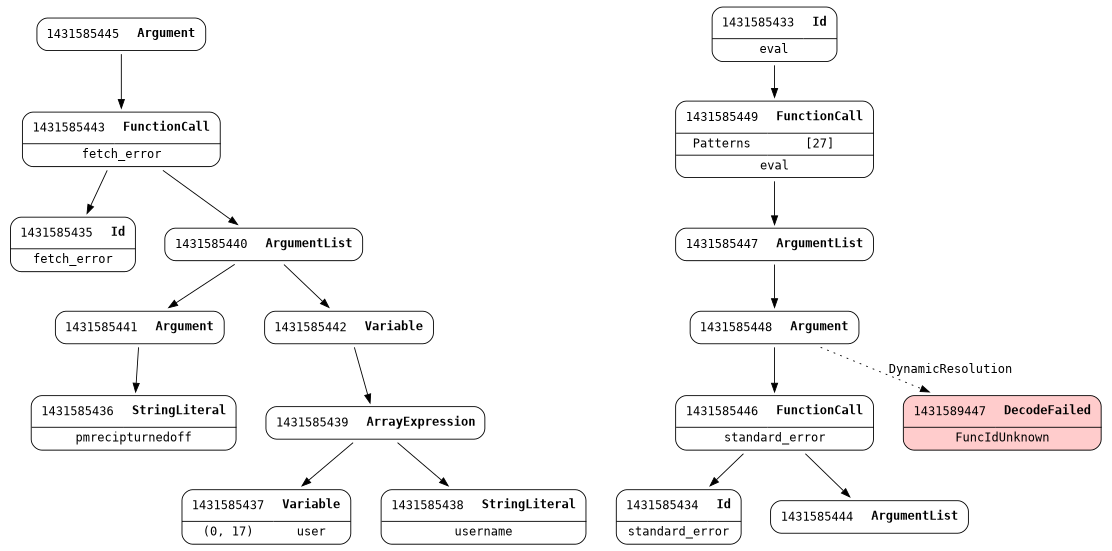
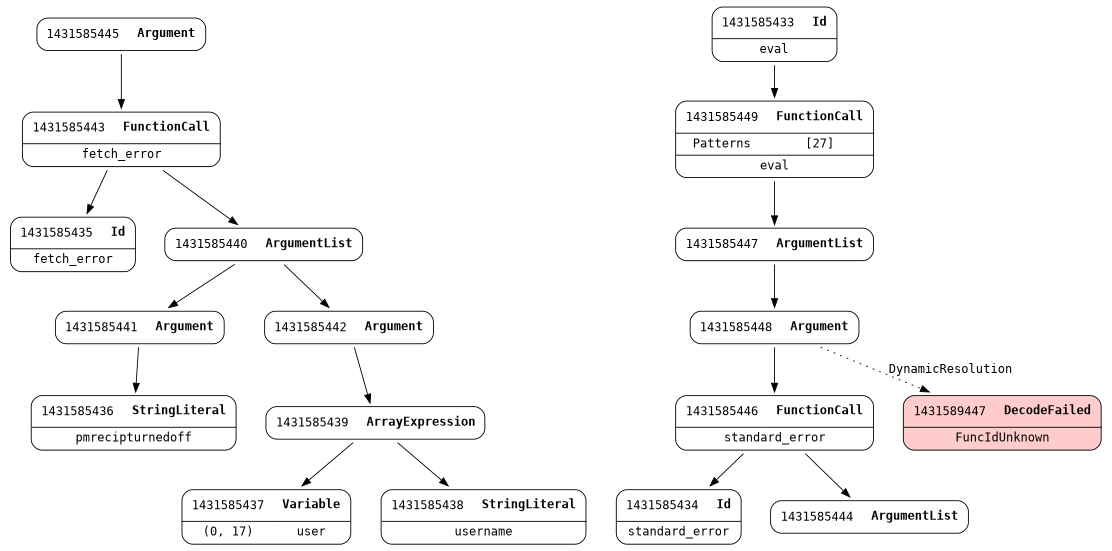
node "1431585442": text "Variable" -> "Argument"
